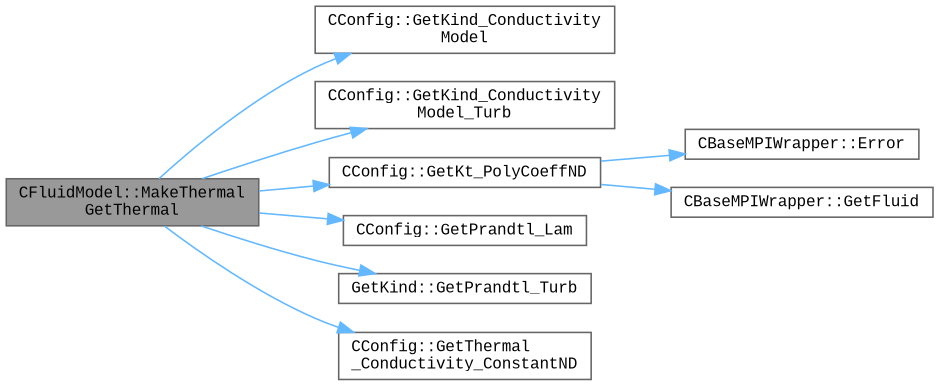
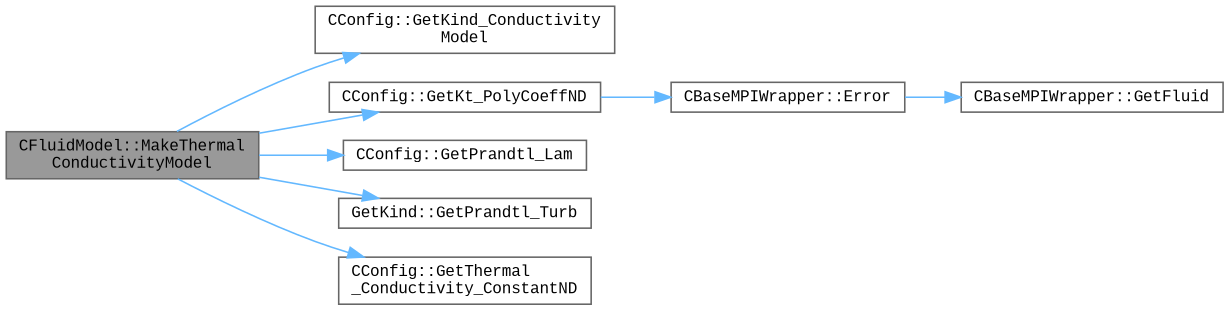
node "CConfig::GetKind_Conductivity Model_Turb": removed
edge "CConfig::GetKt_PolyCoeffND" -> "CBaseMPIWrapper::GetFluid": now "CBaseMPIWrapper::Error" -> "CBaseMPIWrapper::GetFluid"
node "CFluidModel::MakeThermal GetThermal": label "CFluidModel::MakeThermal GetThermal" -> "CFluidModel::MakeThermal ConductivityModel"
